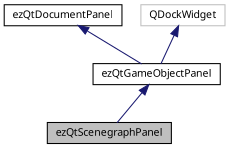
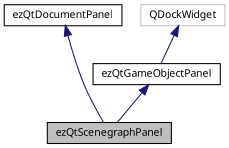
edge "ezQtGameObjectPanel" -> "ezQtDocumentPanel": now "ezQtScenegraphPanel" -> "ezQtDocumentPanel"
